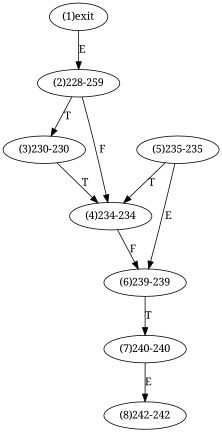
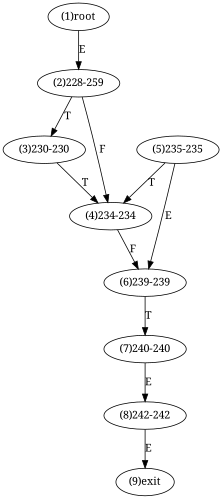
node "(1)exit": label "(1)exit" -> "(1)root"
node "(9)exit": added
